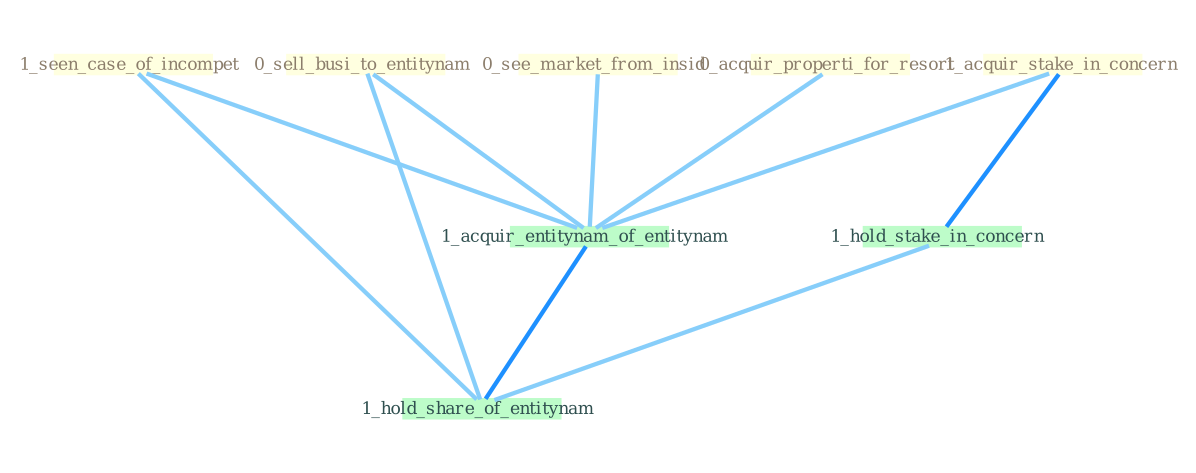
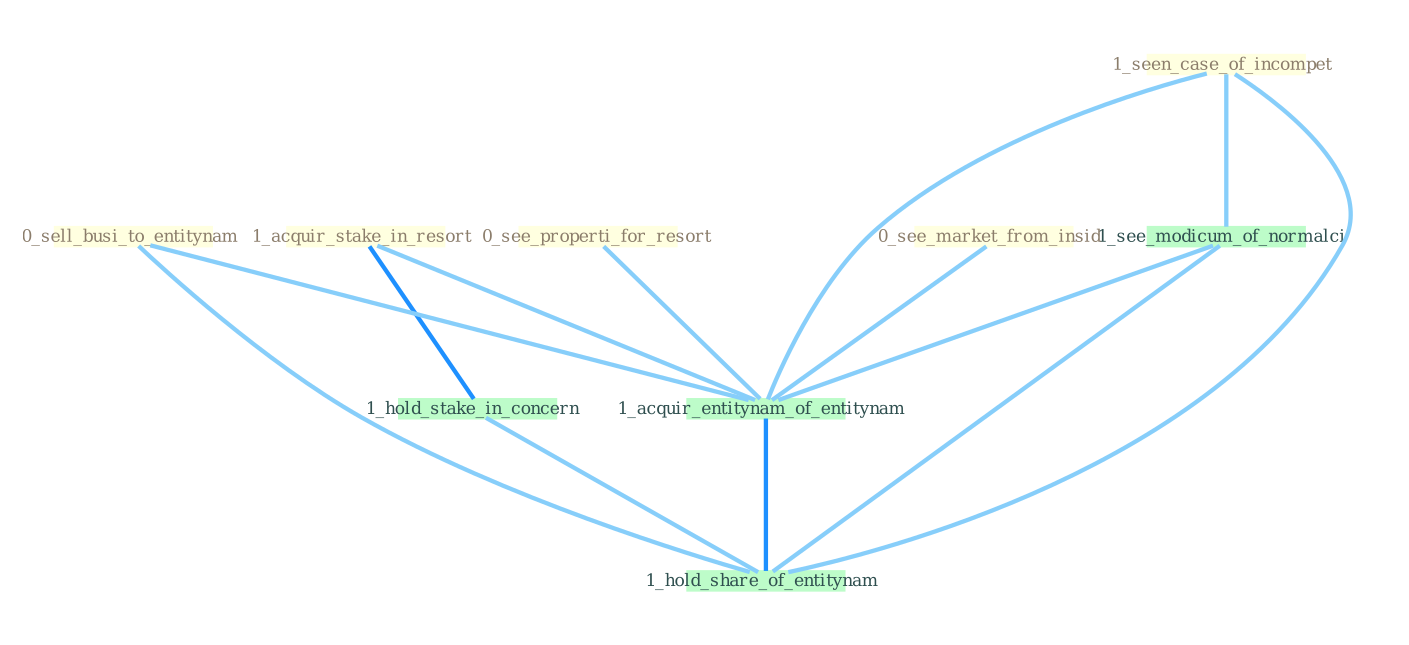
node "0_acquir_properti_for_resort": label "0_acquir_properti_for_resort" -> "0_see_properti_for_resort"
node "1_acquir_stake_in_concern": label "1_acquir_stake_in_concern" -> "1_acquir_stake_in_resort"
node "1_see_modicum_of_normalci": added
